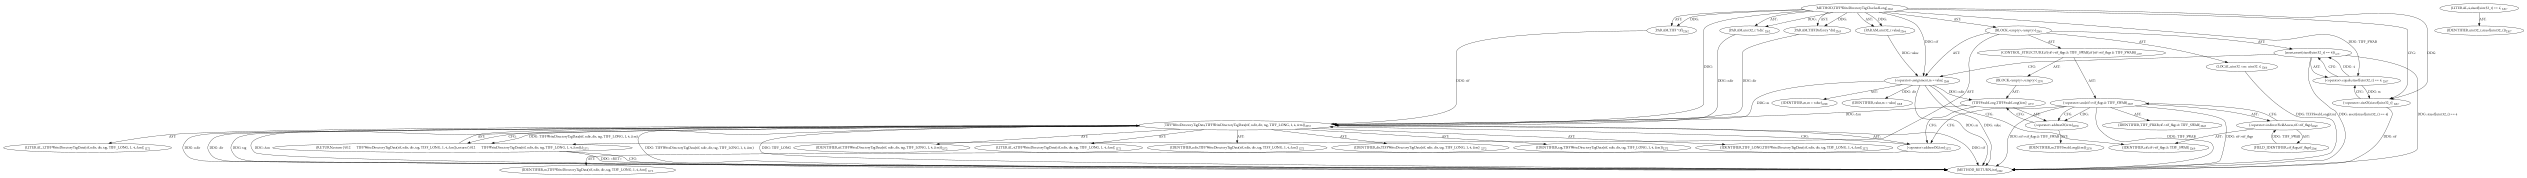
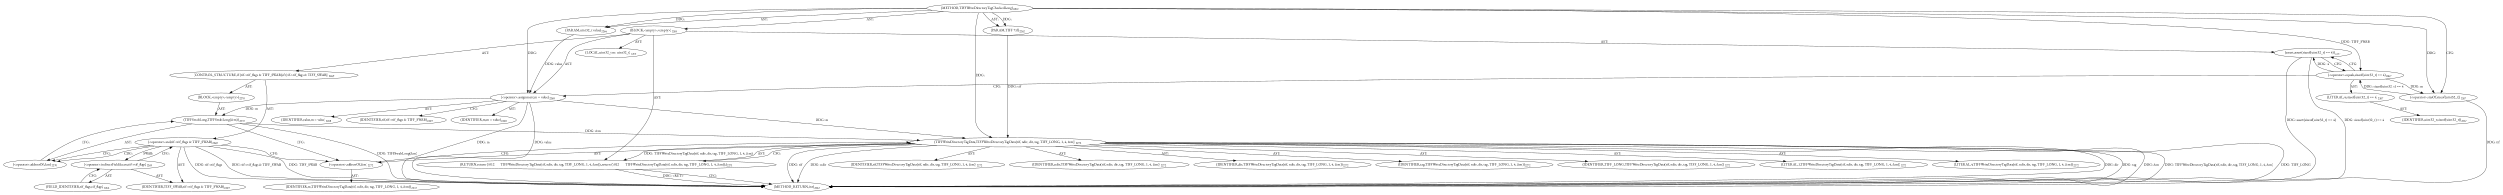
node "(PARAM,uint32_t *ndir)": removed
node "(PARAM,TIFFDirEntry *dir)": removed
edge "(METHOD,TIFFWriteDirectoryTagCheckedLong)" -> "(<operator>.assignment,m = value)": label "DDG: tif" -> "DDG: "
edge "(assert,assert(sizeof(uint32_t) == 4))" -> "(<operator>.assignment,m = value)": now "(<operator>.equals,sizeof(uint32_t) == 4)" -> "(<operator>.assignment,m = value)"
edge "(assert,assert(sizeof(uint32_t) == 4))" -> "(<operator>.equals,sizeof(uint32_t) == 4)": label "AST: " -> "CFG: "
edge "(<operator>.equals,sizeof(uint32_t) == 4)" -> "(LITERAL,4,sizeof(uint32_t) == 4)": added, label "AST:"
edge "(<operator>.assignment,m = value)" -> "(IDENTIFIER,value,m = value)": label "DDG: dir" -> "AST: "
edge "(<operator>.assignment,m = value)" -> "(TIFFSwabLong,TIFFSwabLong(&m))": label "DDG: ndir" -> "DDG: m"
edge "(<operator>.sizeOf,sizeof(uint32_t))" -> "(<operator>.equals,sizeof(uint32_t) == 4)": label "CFG: " -> "DDG: sizeof(uint32_t) == 4"
edge "(<operator>.and,tif->tif_flags & TIFF_SWAB)" -> "(<operator>.indirectFieldAccess,tif->tif_flags)": label "AST: " -> "SWAB: "
edge "(<operator>.indirectFieldAccess,tif->tif_flags)" -> "(IDENTIFIER,tif,tif->tif_flags & TIFF_SWAB)": now "(<operator>.indirectFieldAccess,tif->tif_flags)" -> "(IDENTIFIER,TIFF_SWAB,tif->tif_flags & TIFF_SWAB)"
edge "(FIELD_IDENTIFIER,tif_flags,tif_flags)" -> "(<operator>.indirectFieldAccess,tif->tif_flags)": label "DDG: TIFF_SWAB" -> "CFG: "
node "(IDENTIFIER,m,TIFFSwabLong(&m))": removed
edge "(LOCAL,uint32_t m: uint32_t)" -> "(METHOD_RETURN,int)": now "(TIFFSwabLong,TIFFSwabLong(&m))" -> "(METHOD_RETURN,int)"
